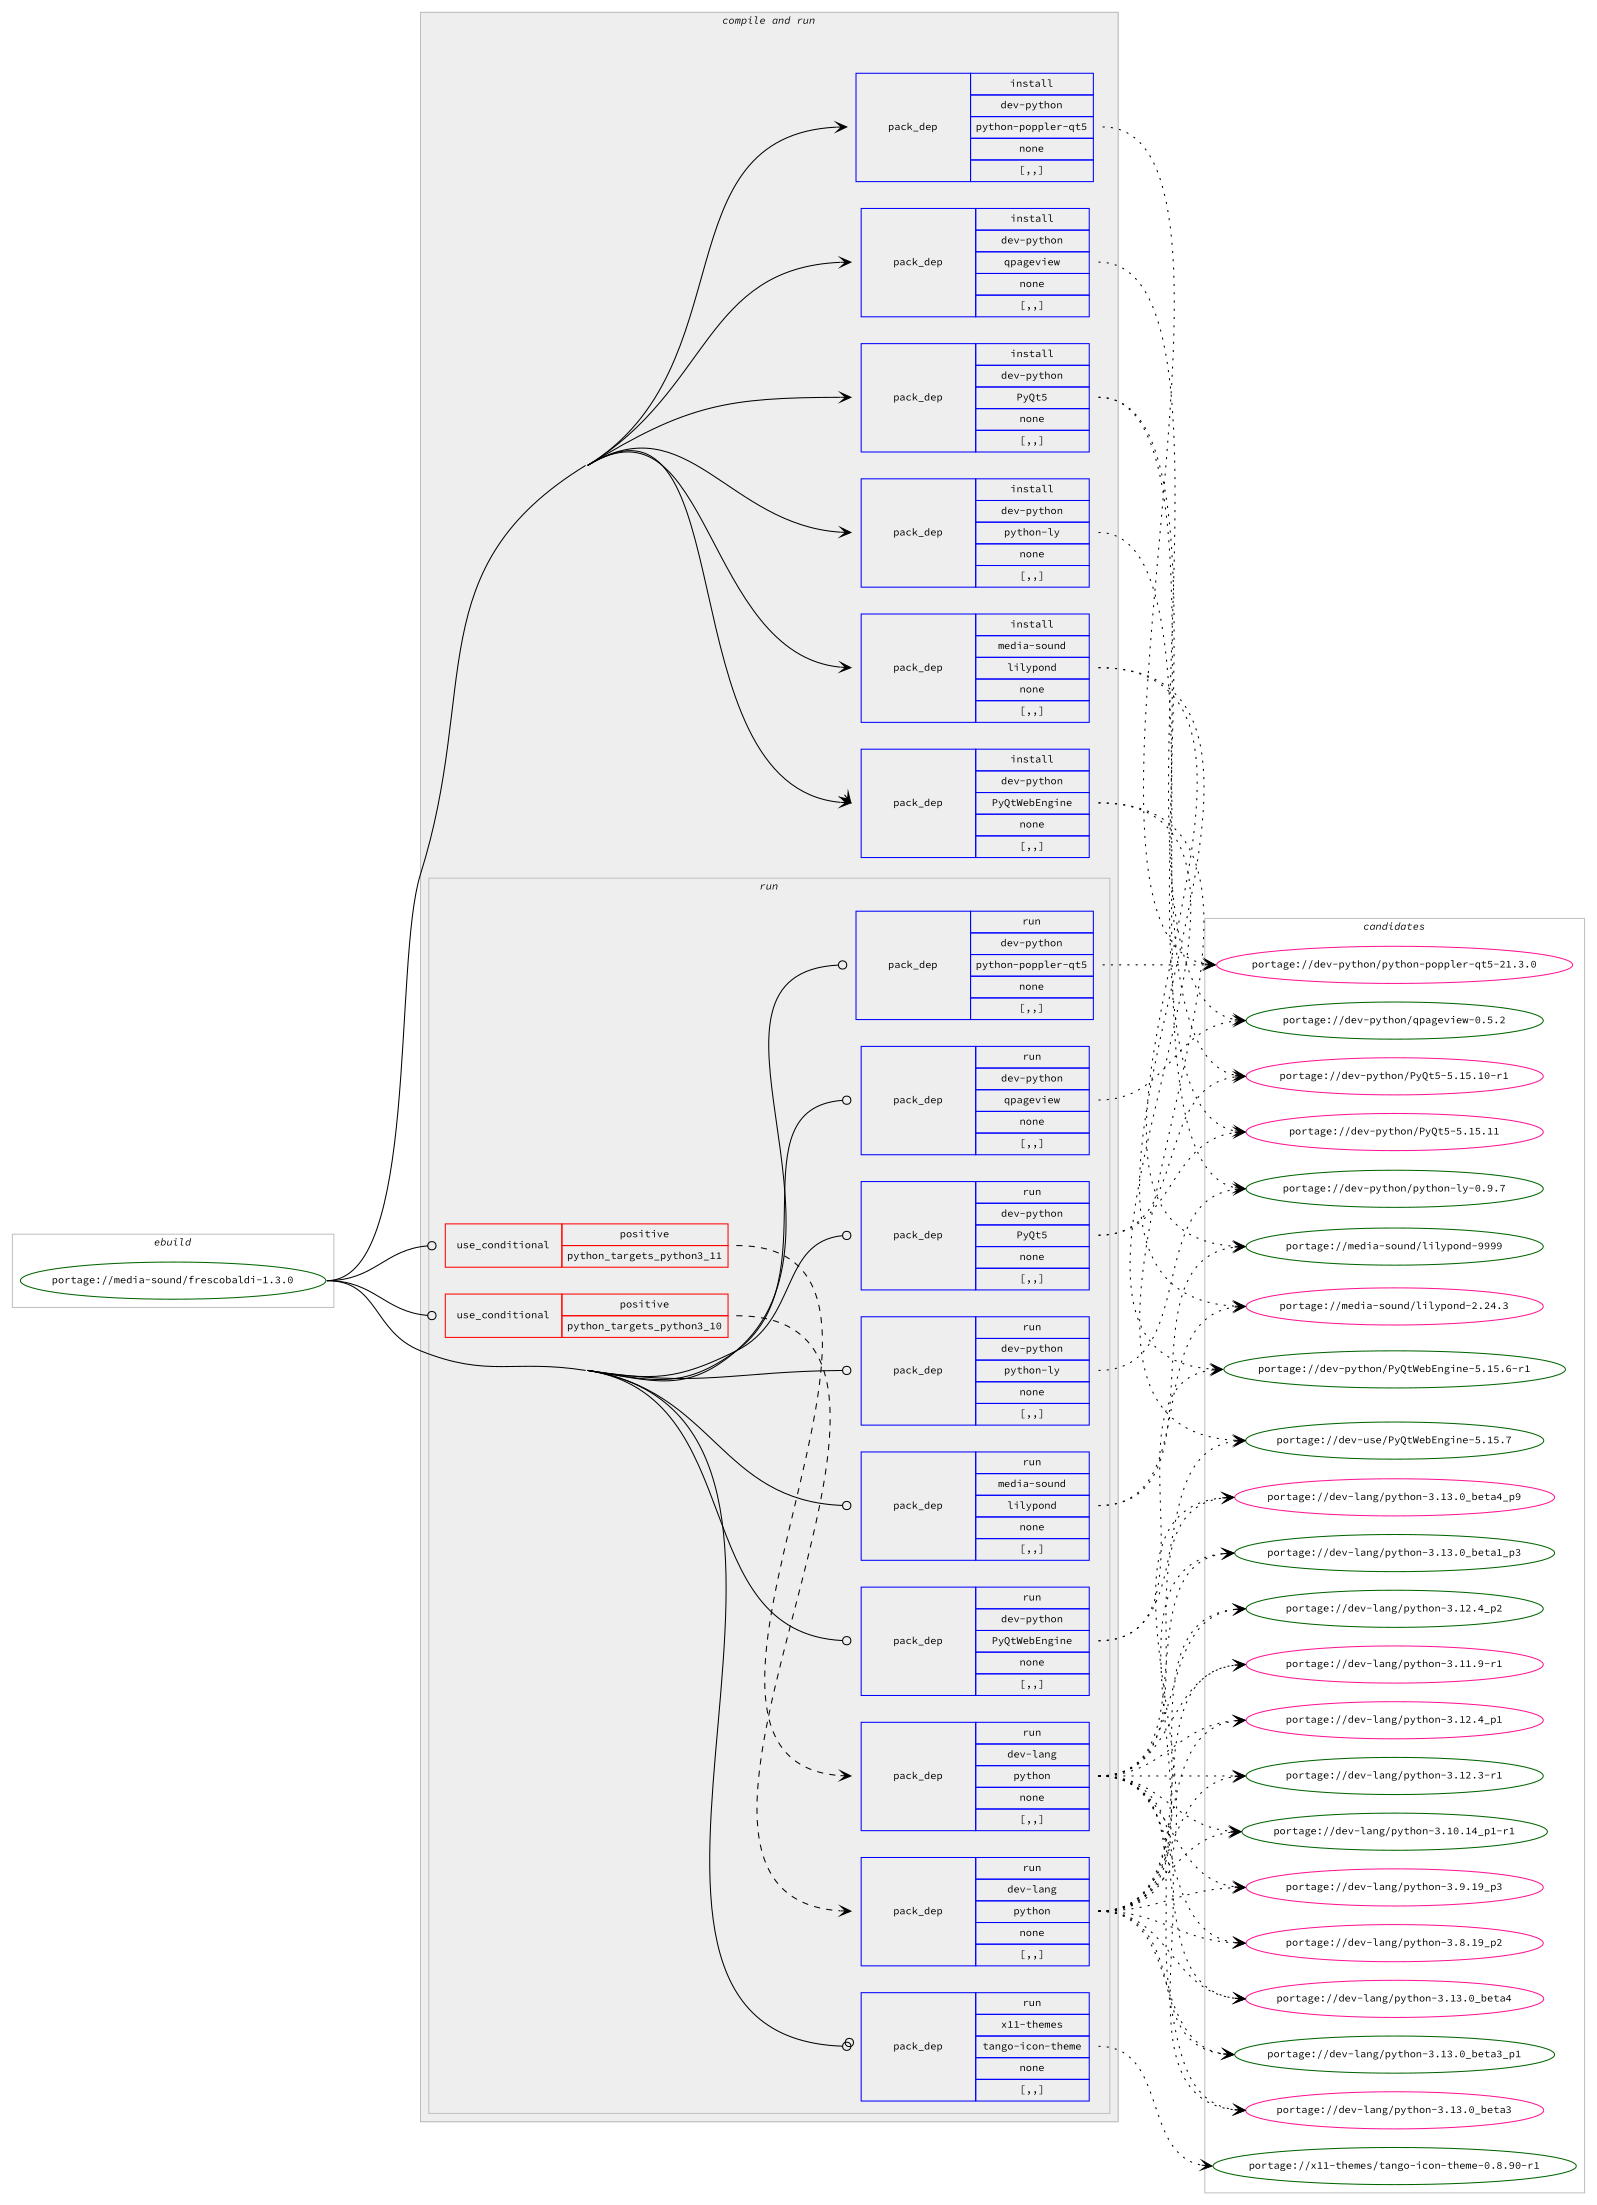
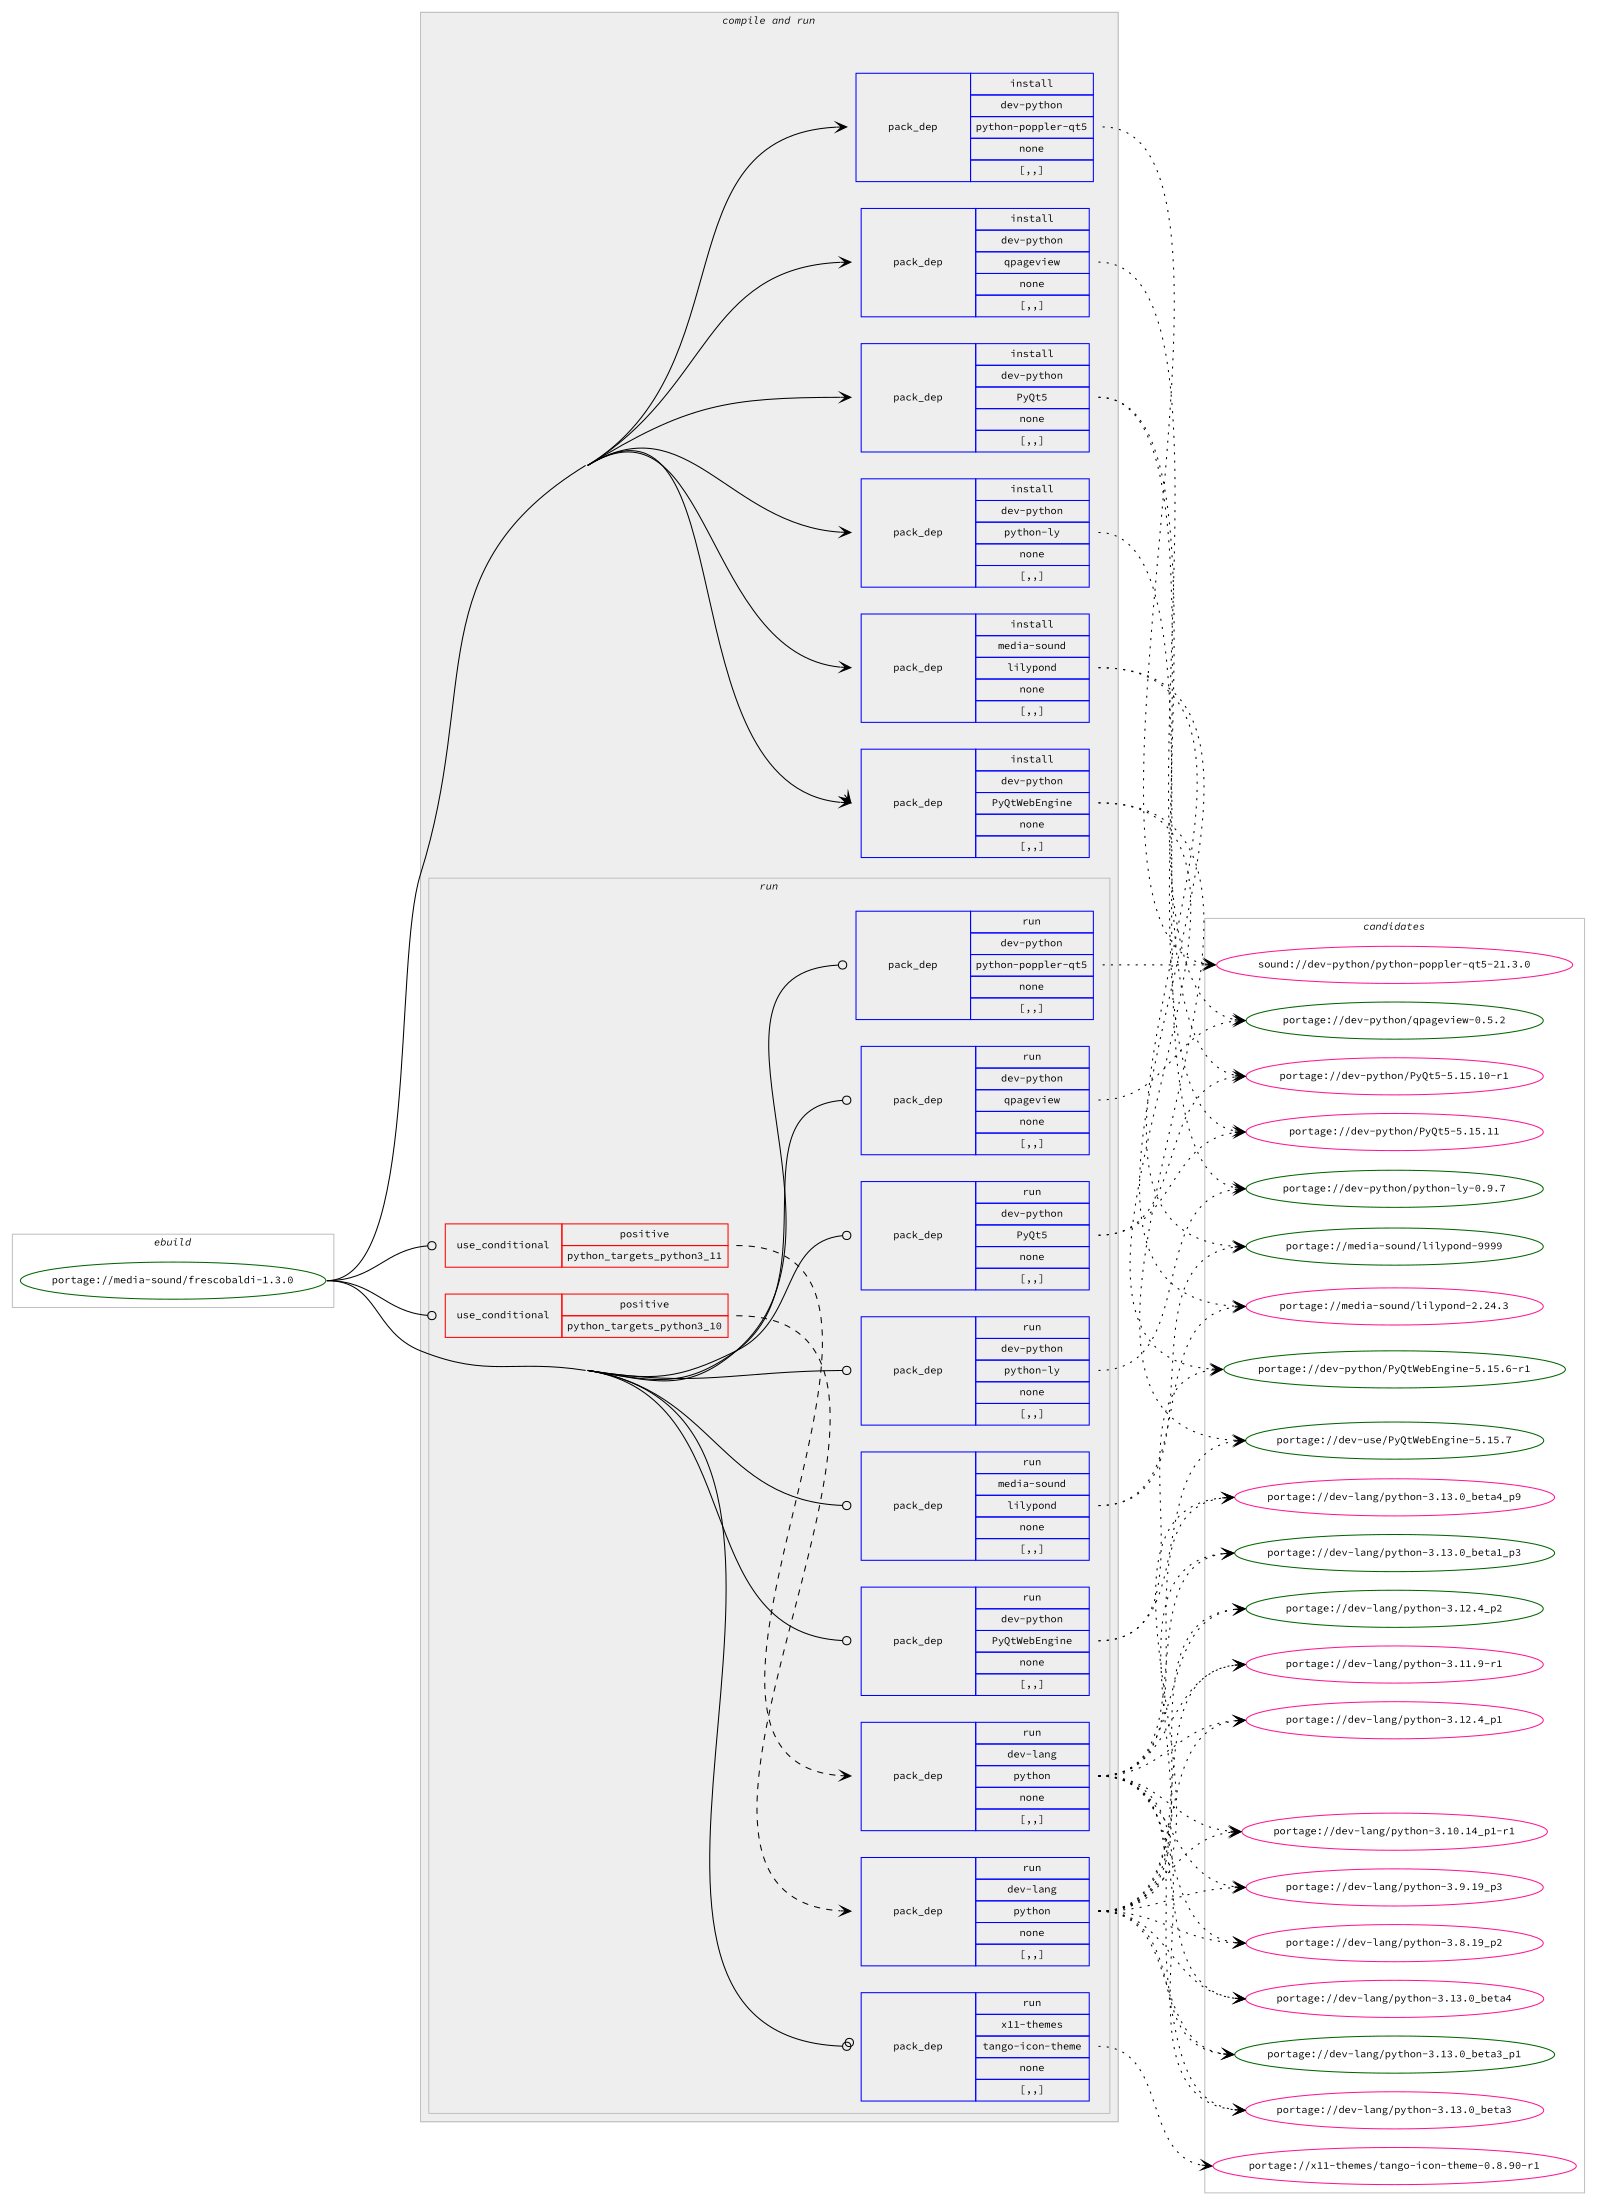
node "portage://dev-python/python-poppler-qt5-21.3.0": label "portage://dev-python/python-poppler-qt5-21.3.0" -> "sound://dev-python/python-poppler-qt5-21.3.0"
node "portage://dev-lang/python-3.12.3-r1": removed
node "portage://dev-lang/python-3.10.14_p1-r1": color darkgreen -> deeppink
node "portage://x11-themes/tango-icon-theme-0.8.90-r1": color darkgreen -> deeppink
